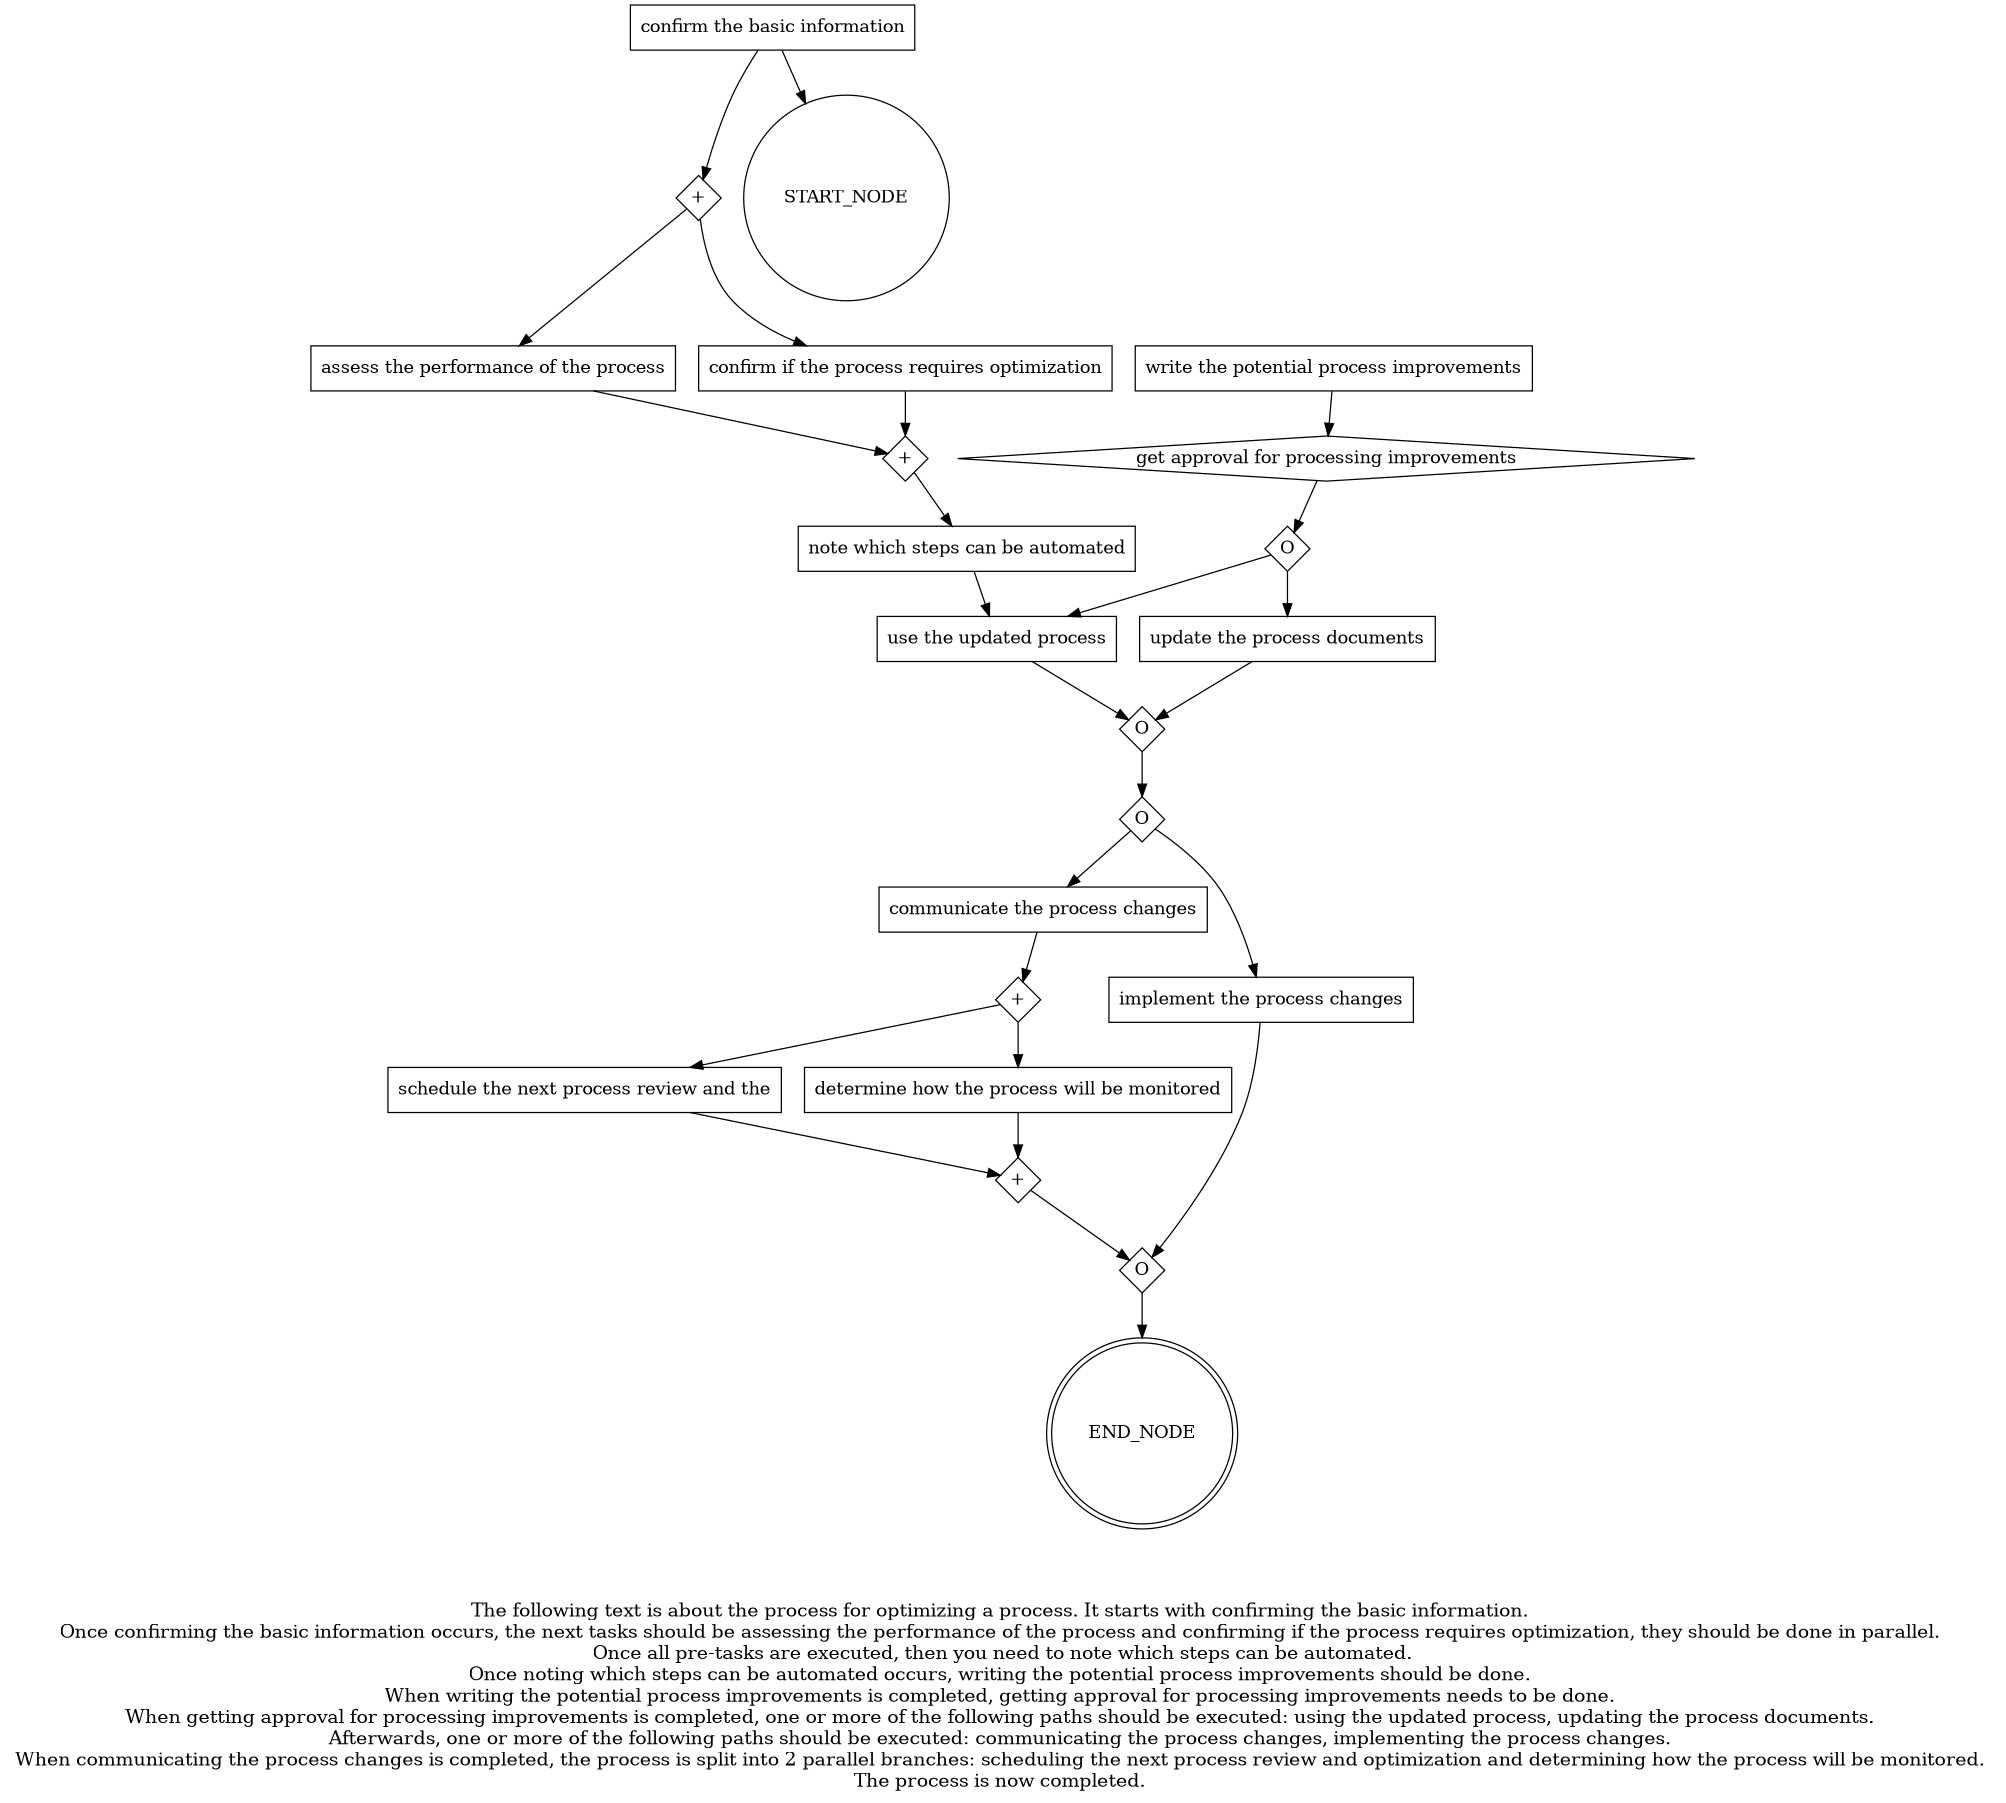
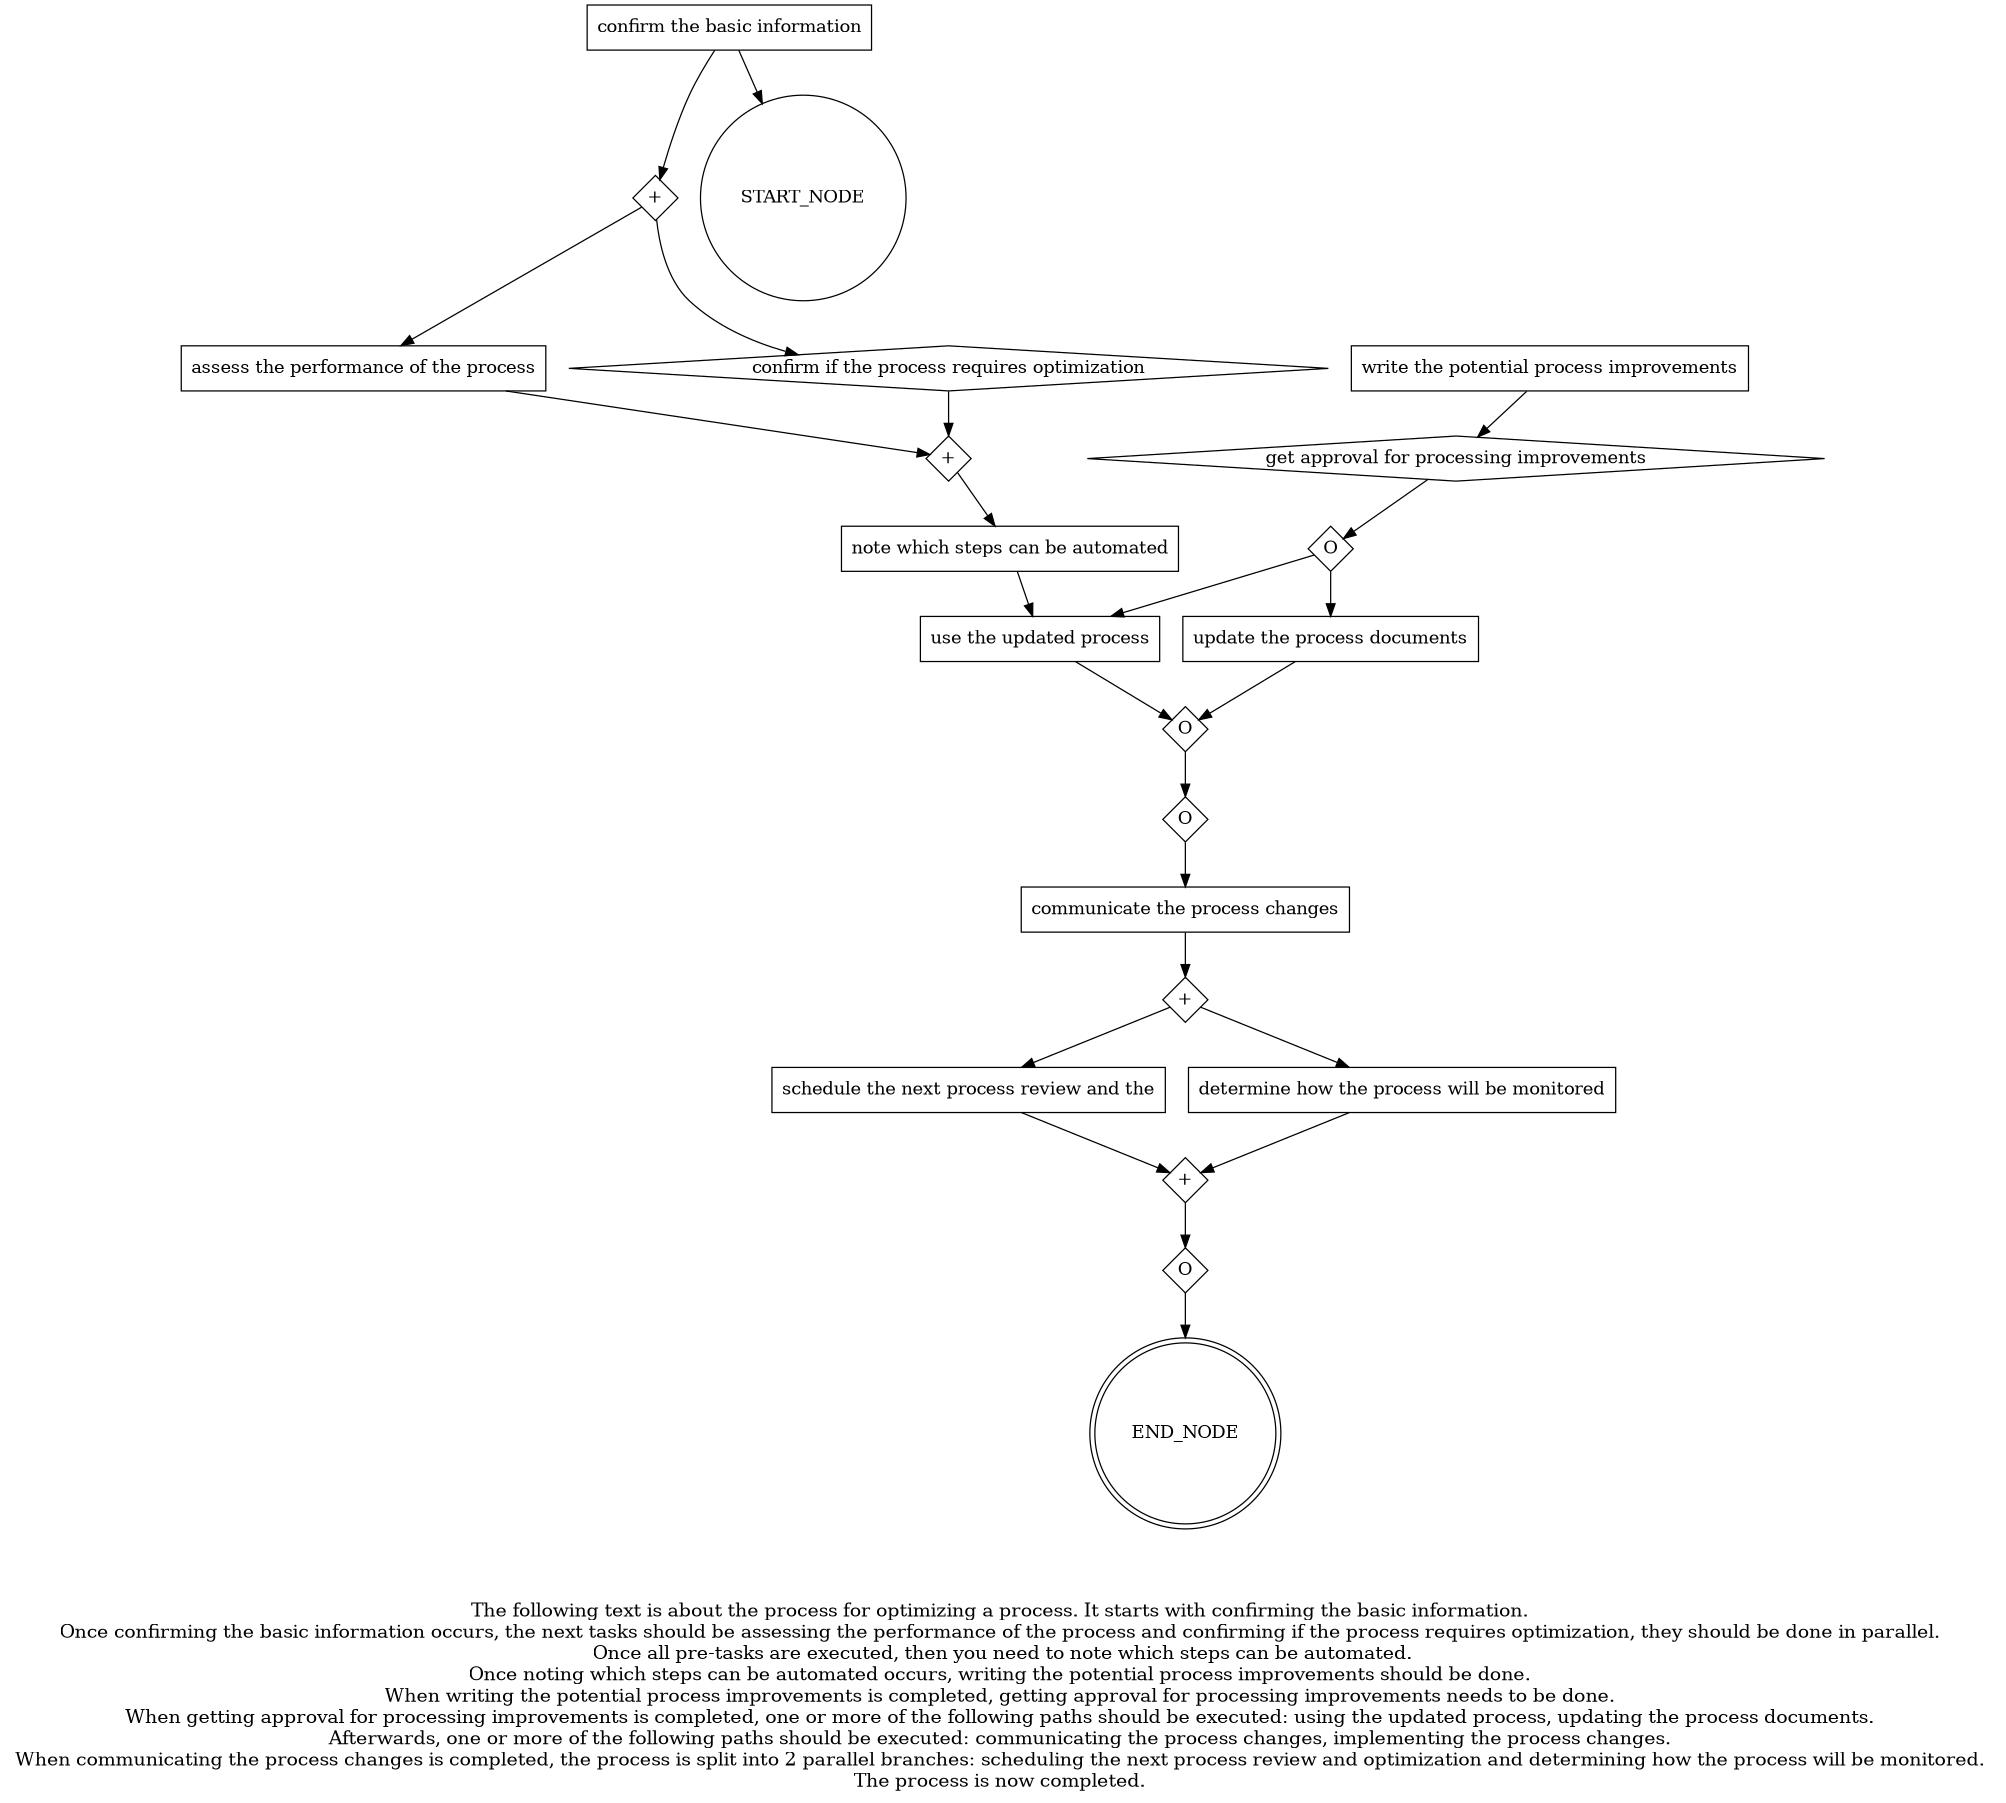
node "confirm if the process requires optimization": shape box -> diamond
node "implement the process changes": removed
